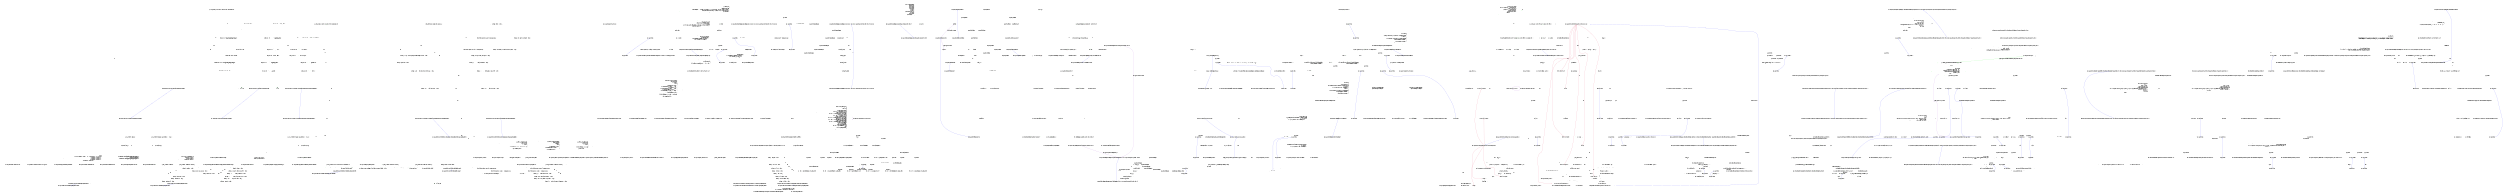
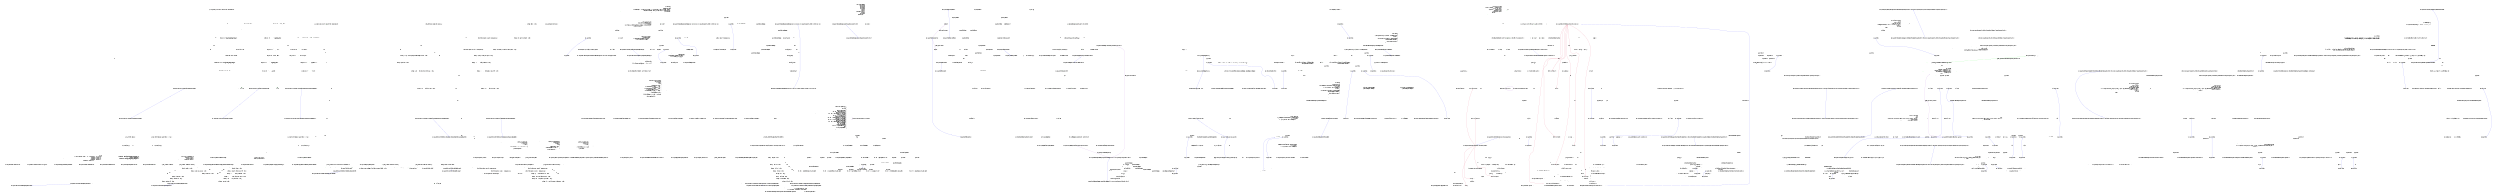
node "Entry CommandLine.Item.HelpRequestedError()": label "Entry CommandLine.Item.HelpRequestedError()" -> "Entry CommandLine.HelpRequestedError.HelpRequestedError()"
